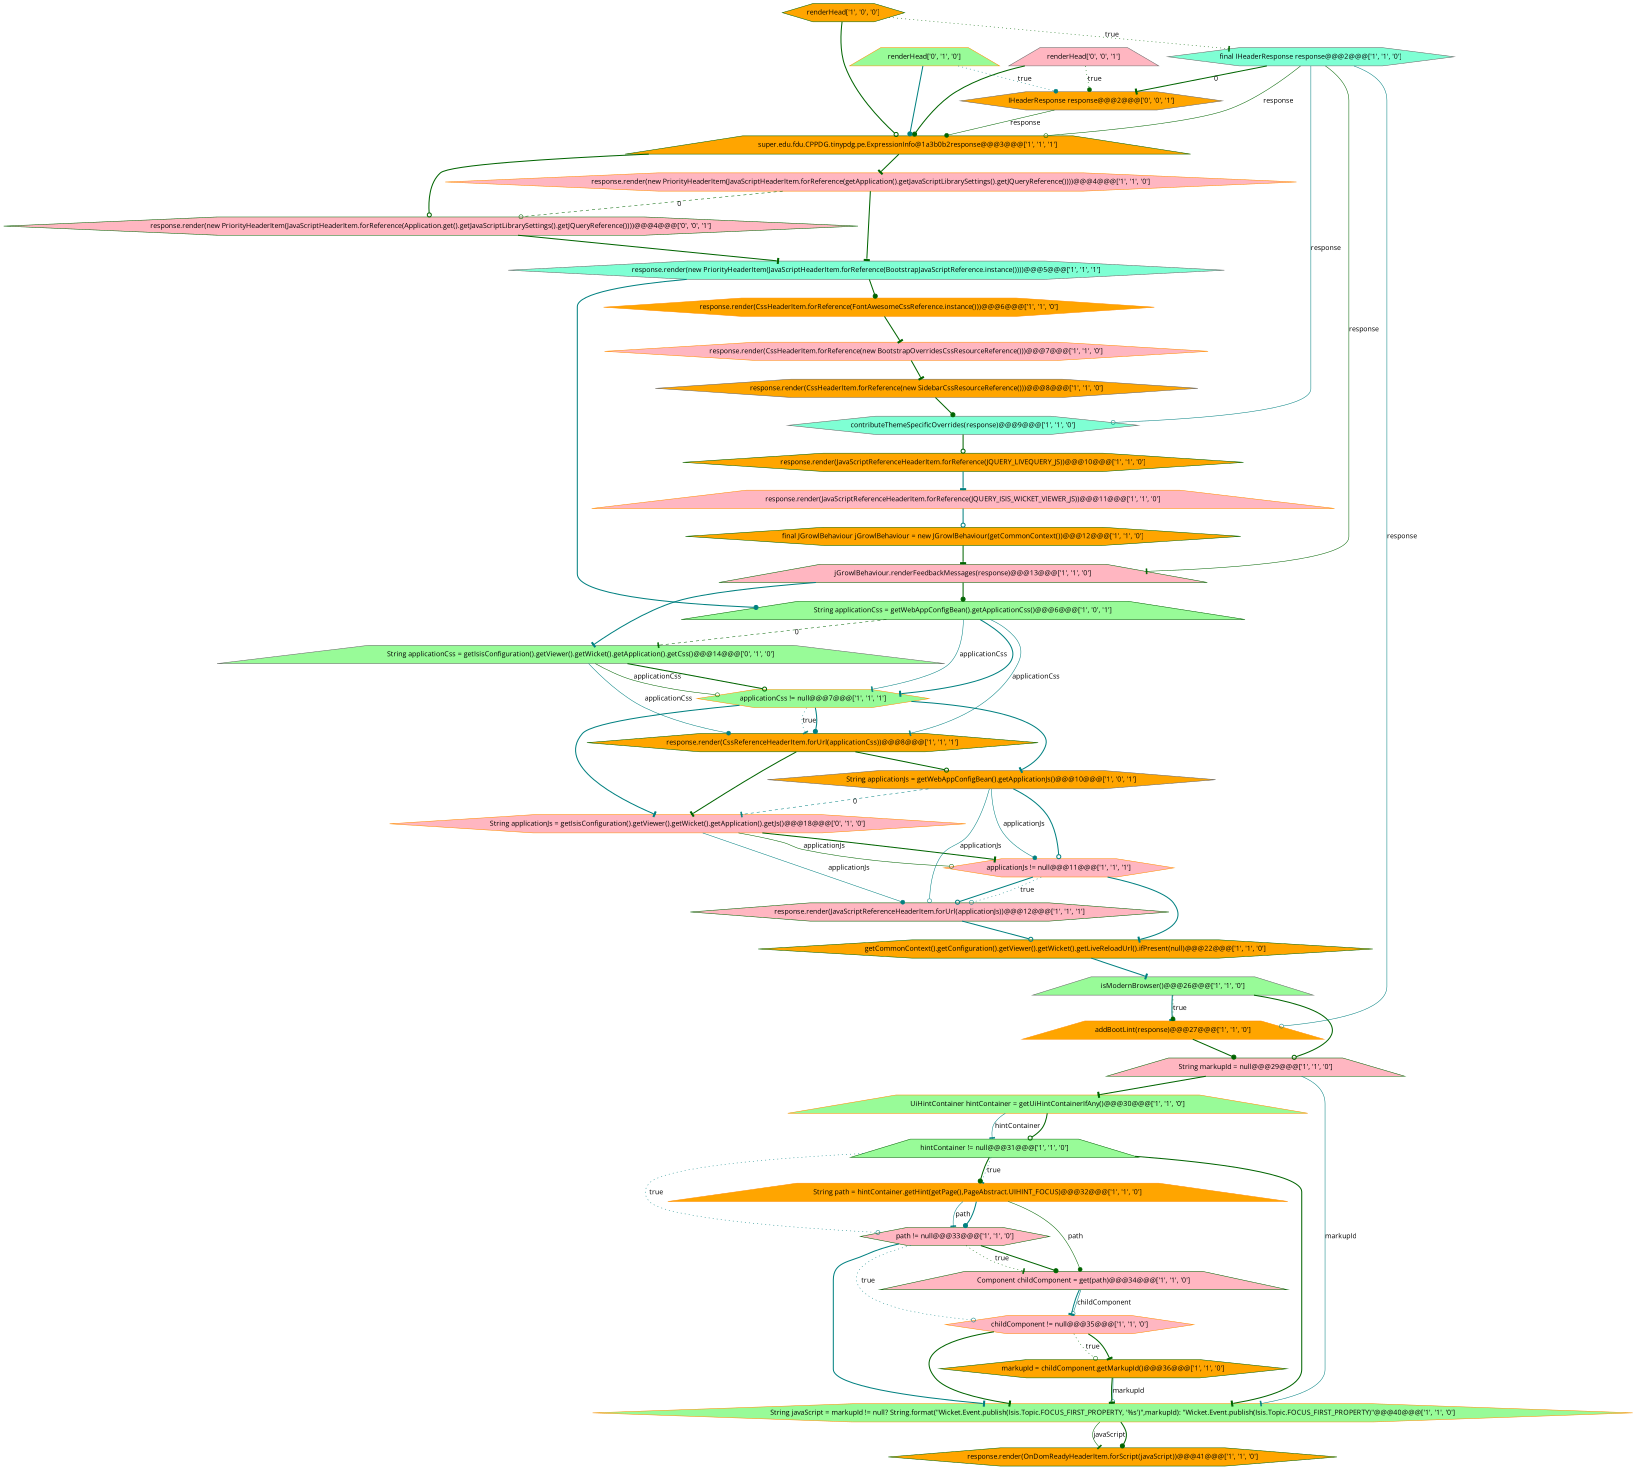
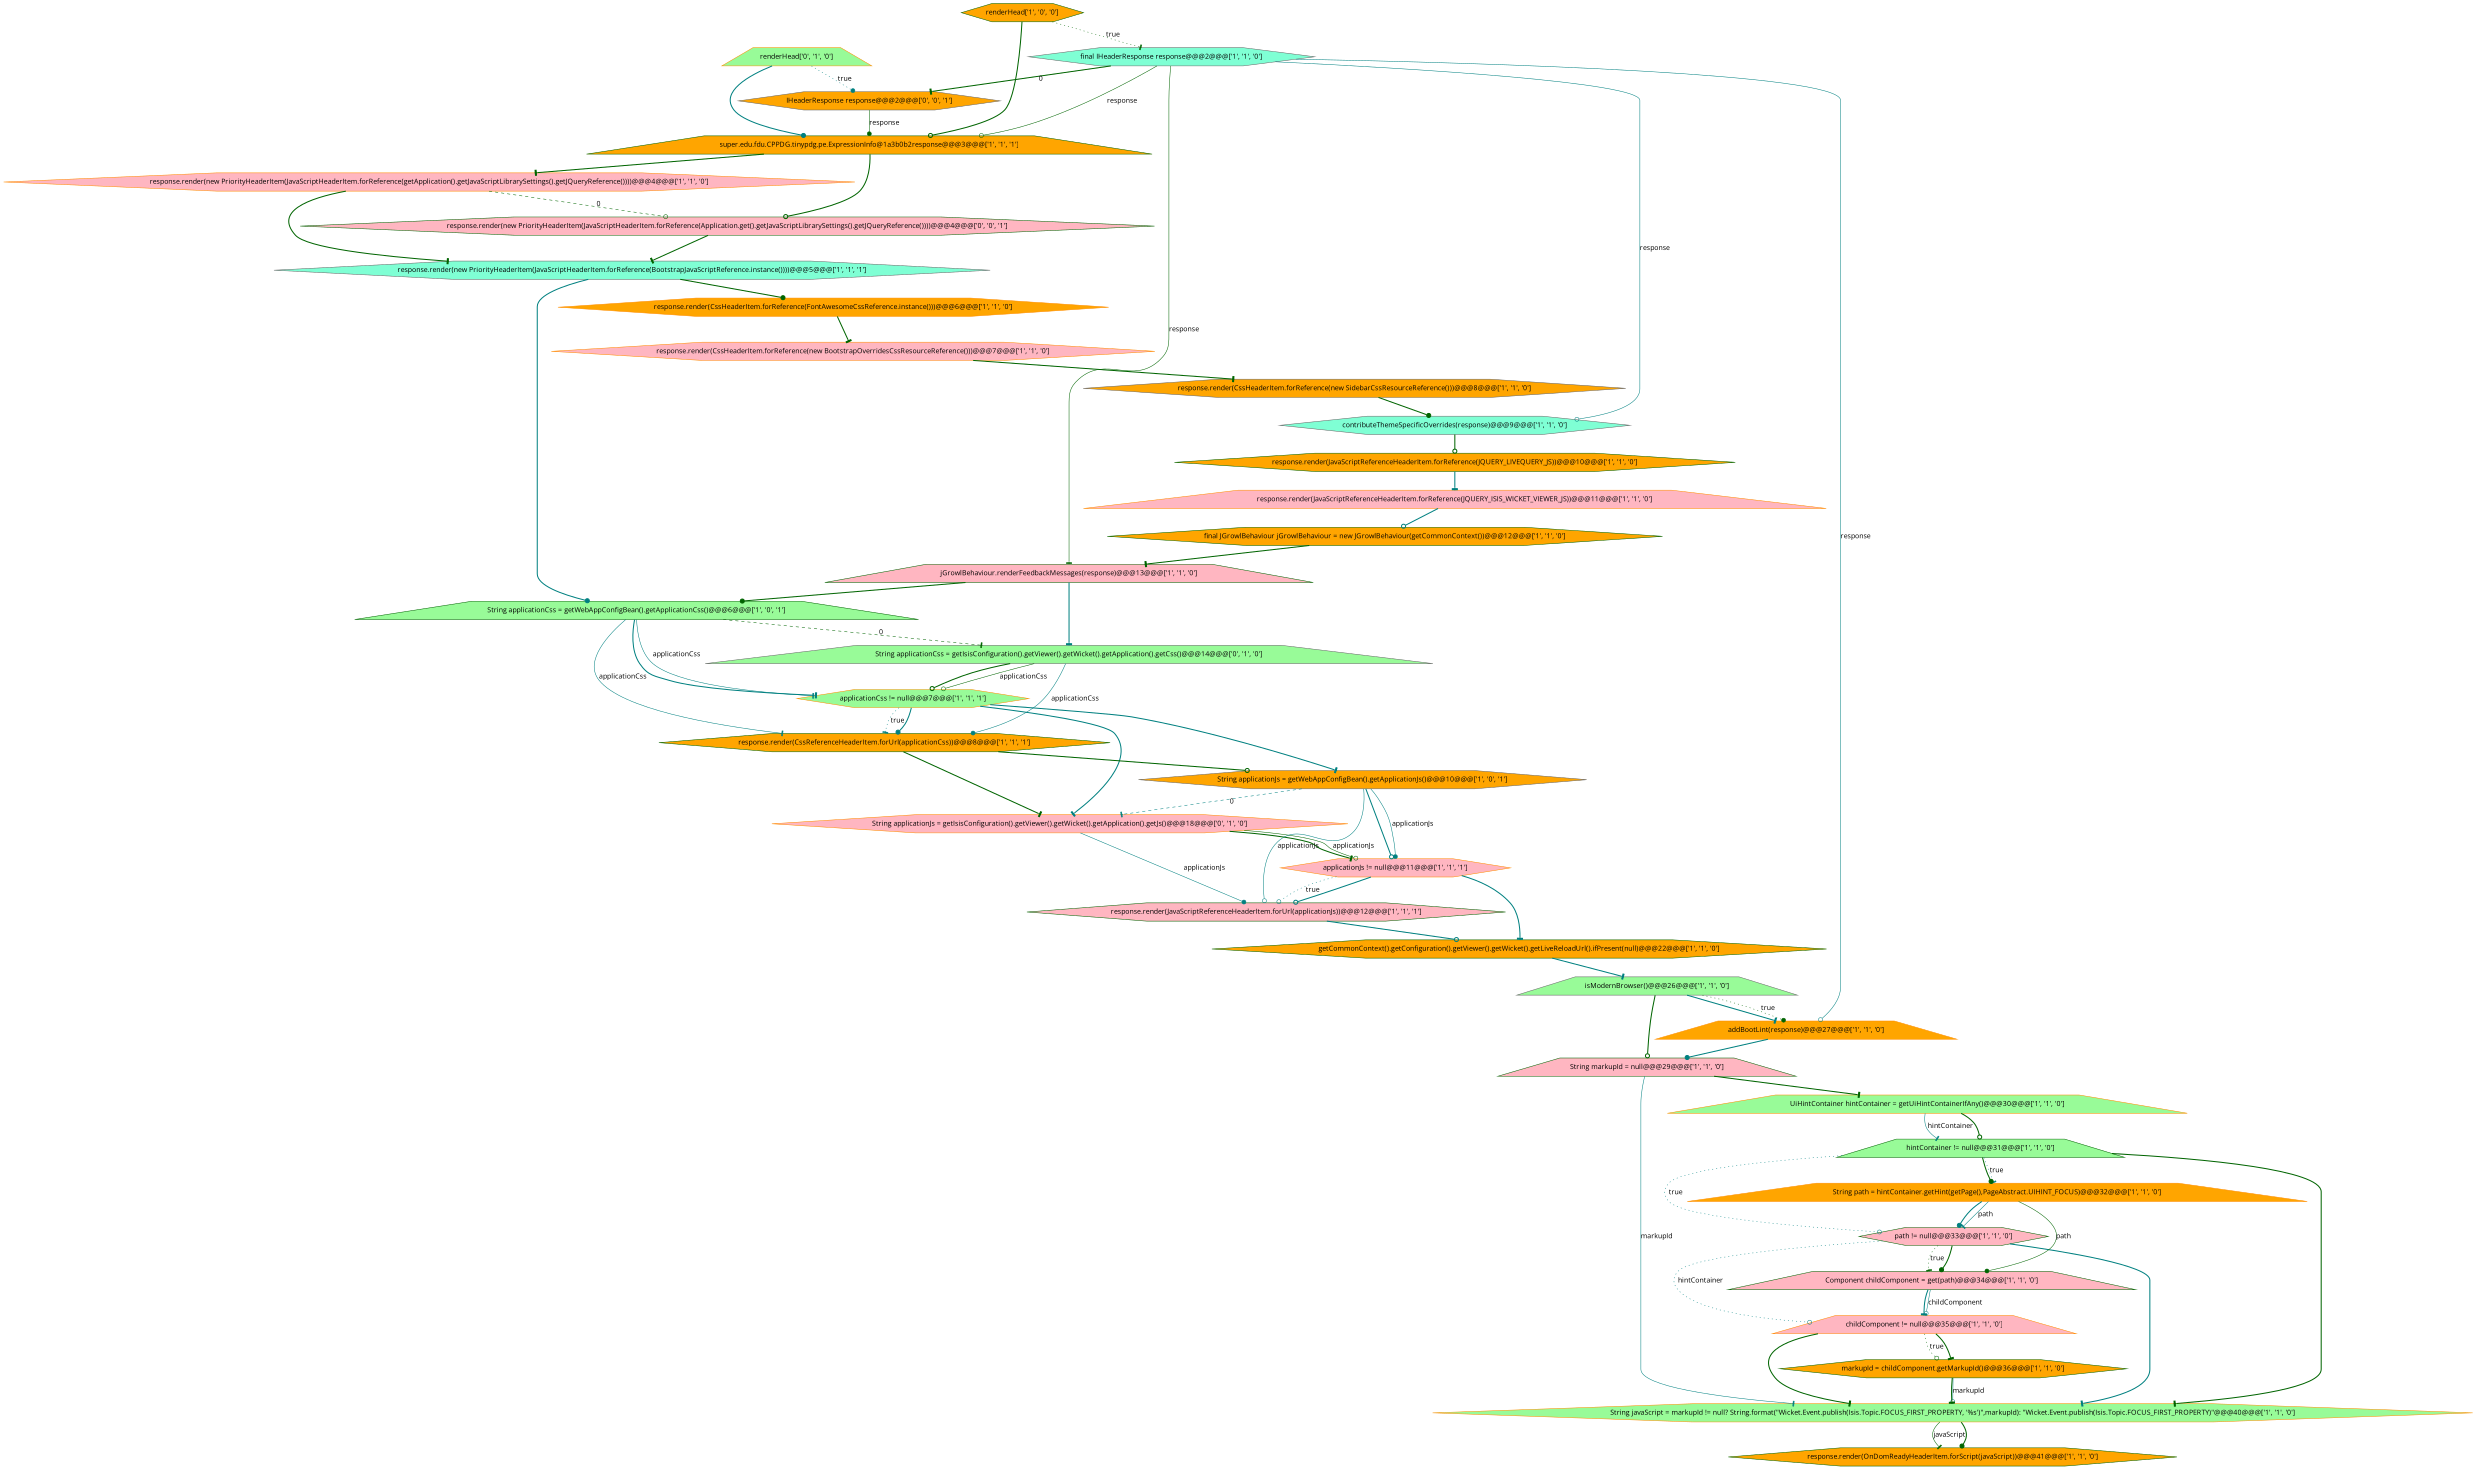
node "renderHead['0', '0', '1']": removed
edge "addBootLint(response)@@@27@@@['1', '1', '0']" -> "String markupId = null@@@29@@@['1', '1', '0']": color darkgreen -> teal
edge "path != null@@@33@@@['1', '1', '0']" -> "childComponent != null@@@35@@@['1', '1', '0']": label "true" -> "hintContainer"
node "childComponent != null@@@35@@@['1', '1', '0']": shape hexagon -> trapezium
